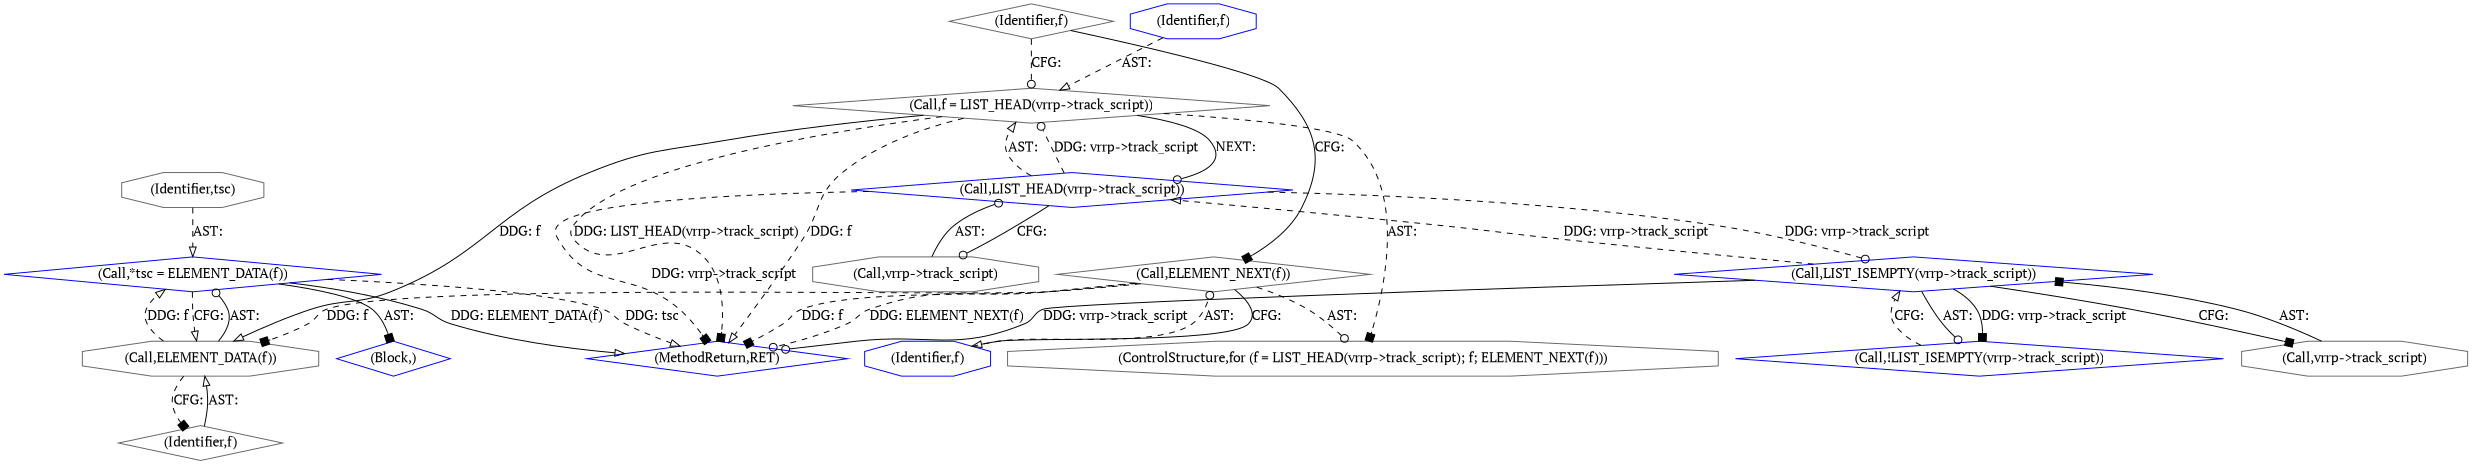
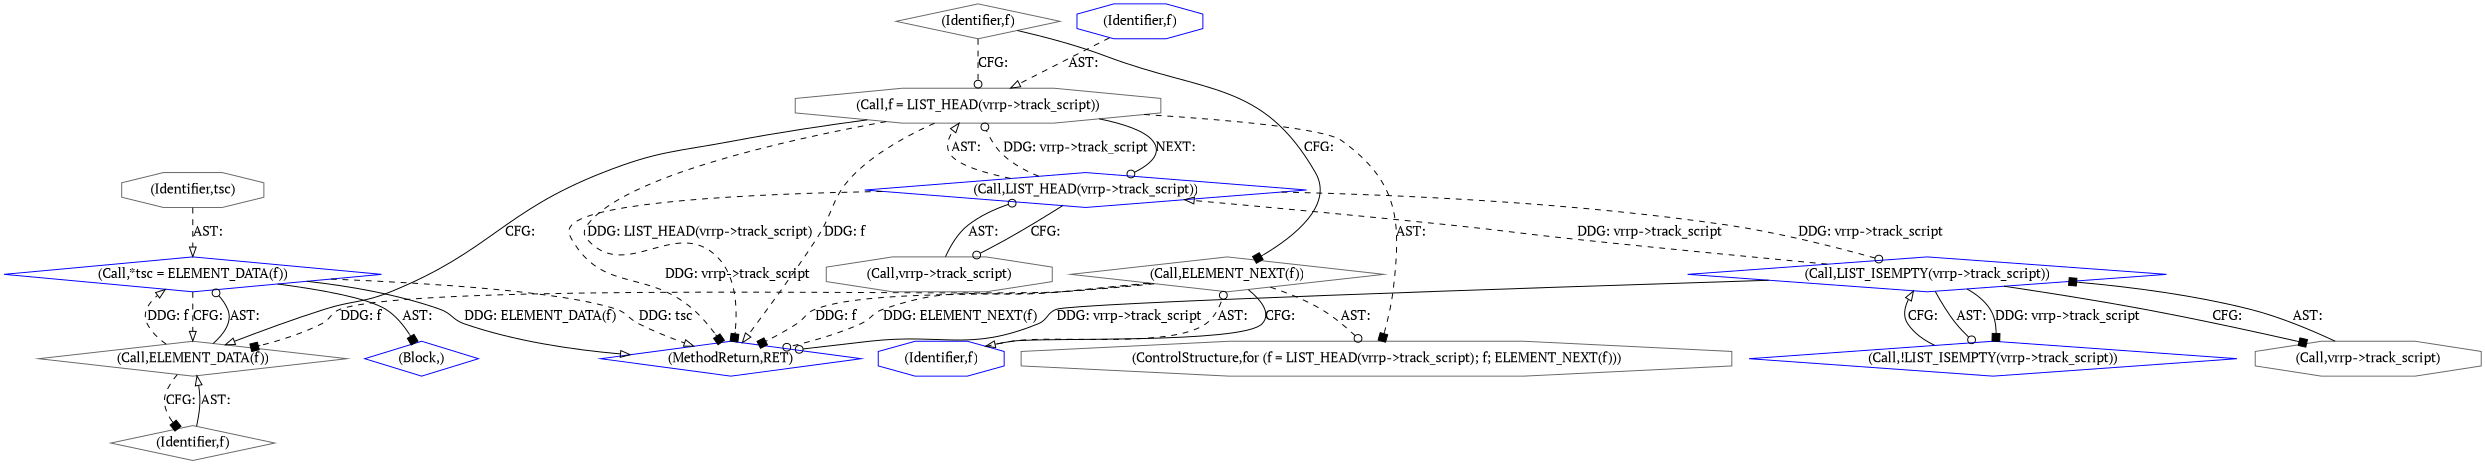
node "(Call,f = LIST_HEAD(vrrp->track_script))": shape diamond -> octagon
edge "(Call,f = LIST_HEAD(vrrp->track_script))" -> "(Call,ELEMENT_DATA(f))": label "DDG: f" -> "CFG: "
edge "(Call,!LIST_ISEMPTY(vrrp->track_script))" -> "(Call,LIST_ISEMPTY(vrrp->track_script))": style dashed -> solid
node "(Call,ELEMENT_DATA(f))": shape octagon -> diamond
